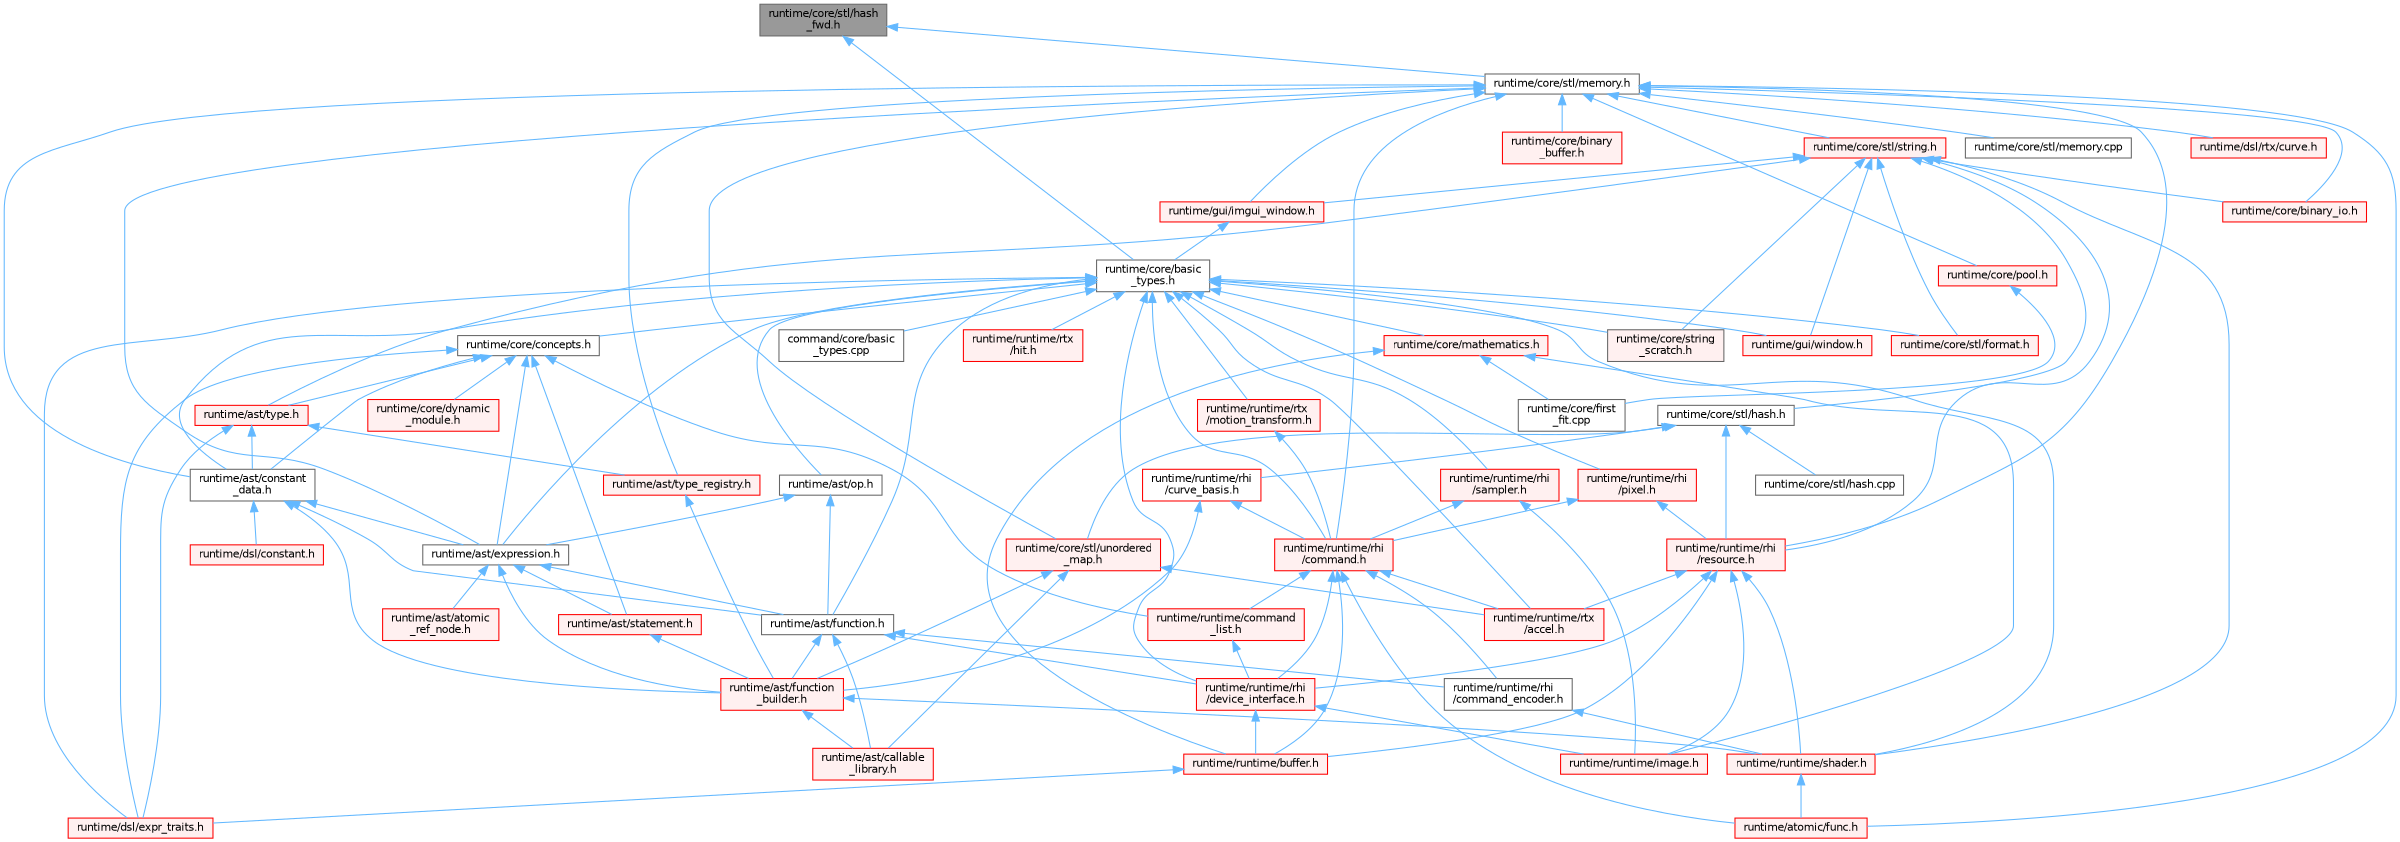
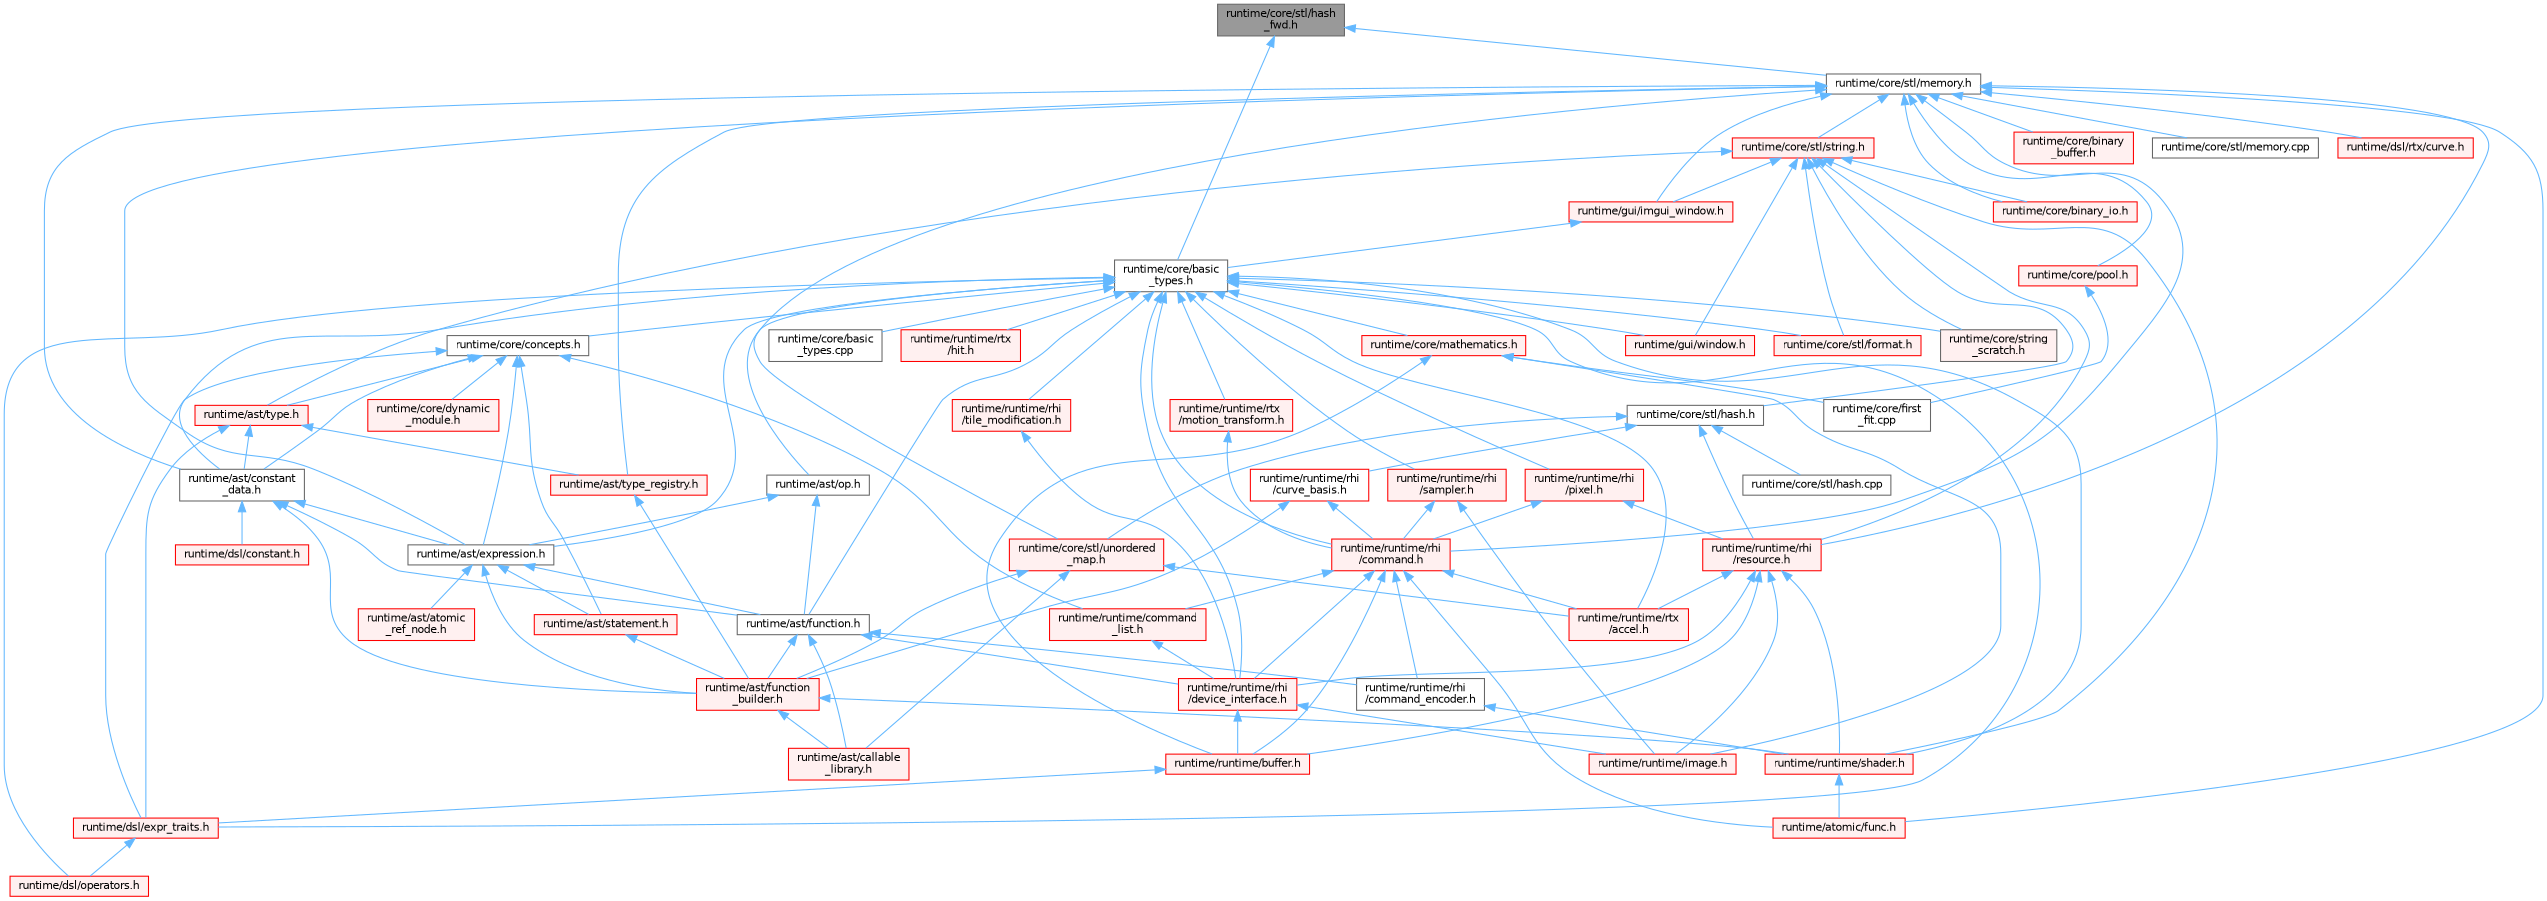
node "command/core/basic _types.cpp": label "command/core/basic _types.cpp" -> "runtime/core/basic _types.cpp"
node "runtime/runtime/rhi /tile_modification.h": added
node "runtime/dsl/operators.h": added
